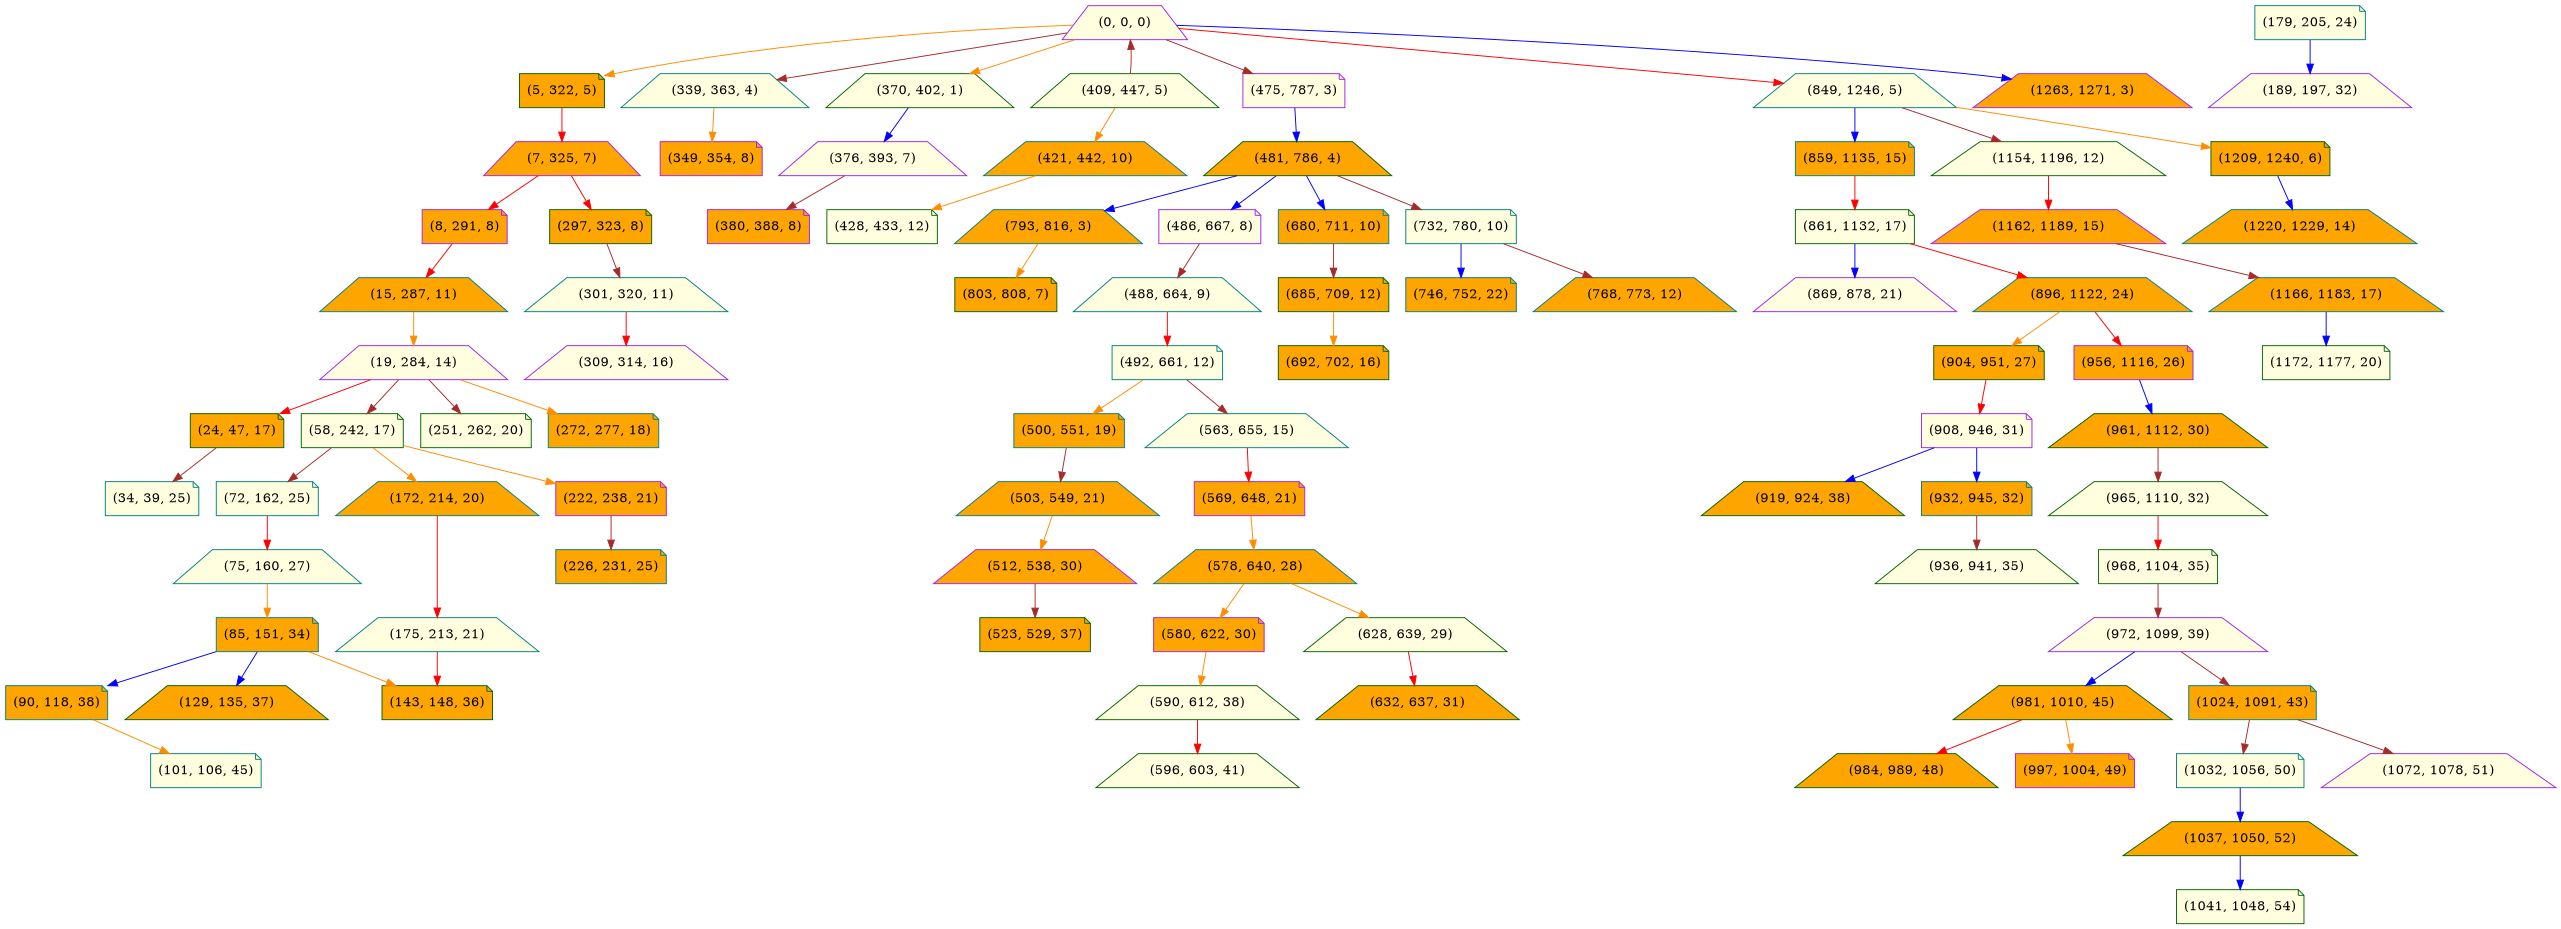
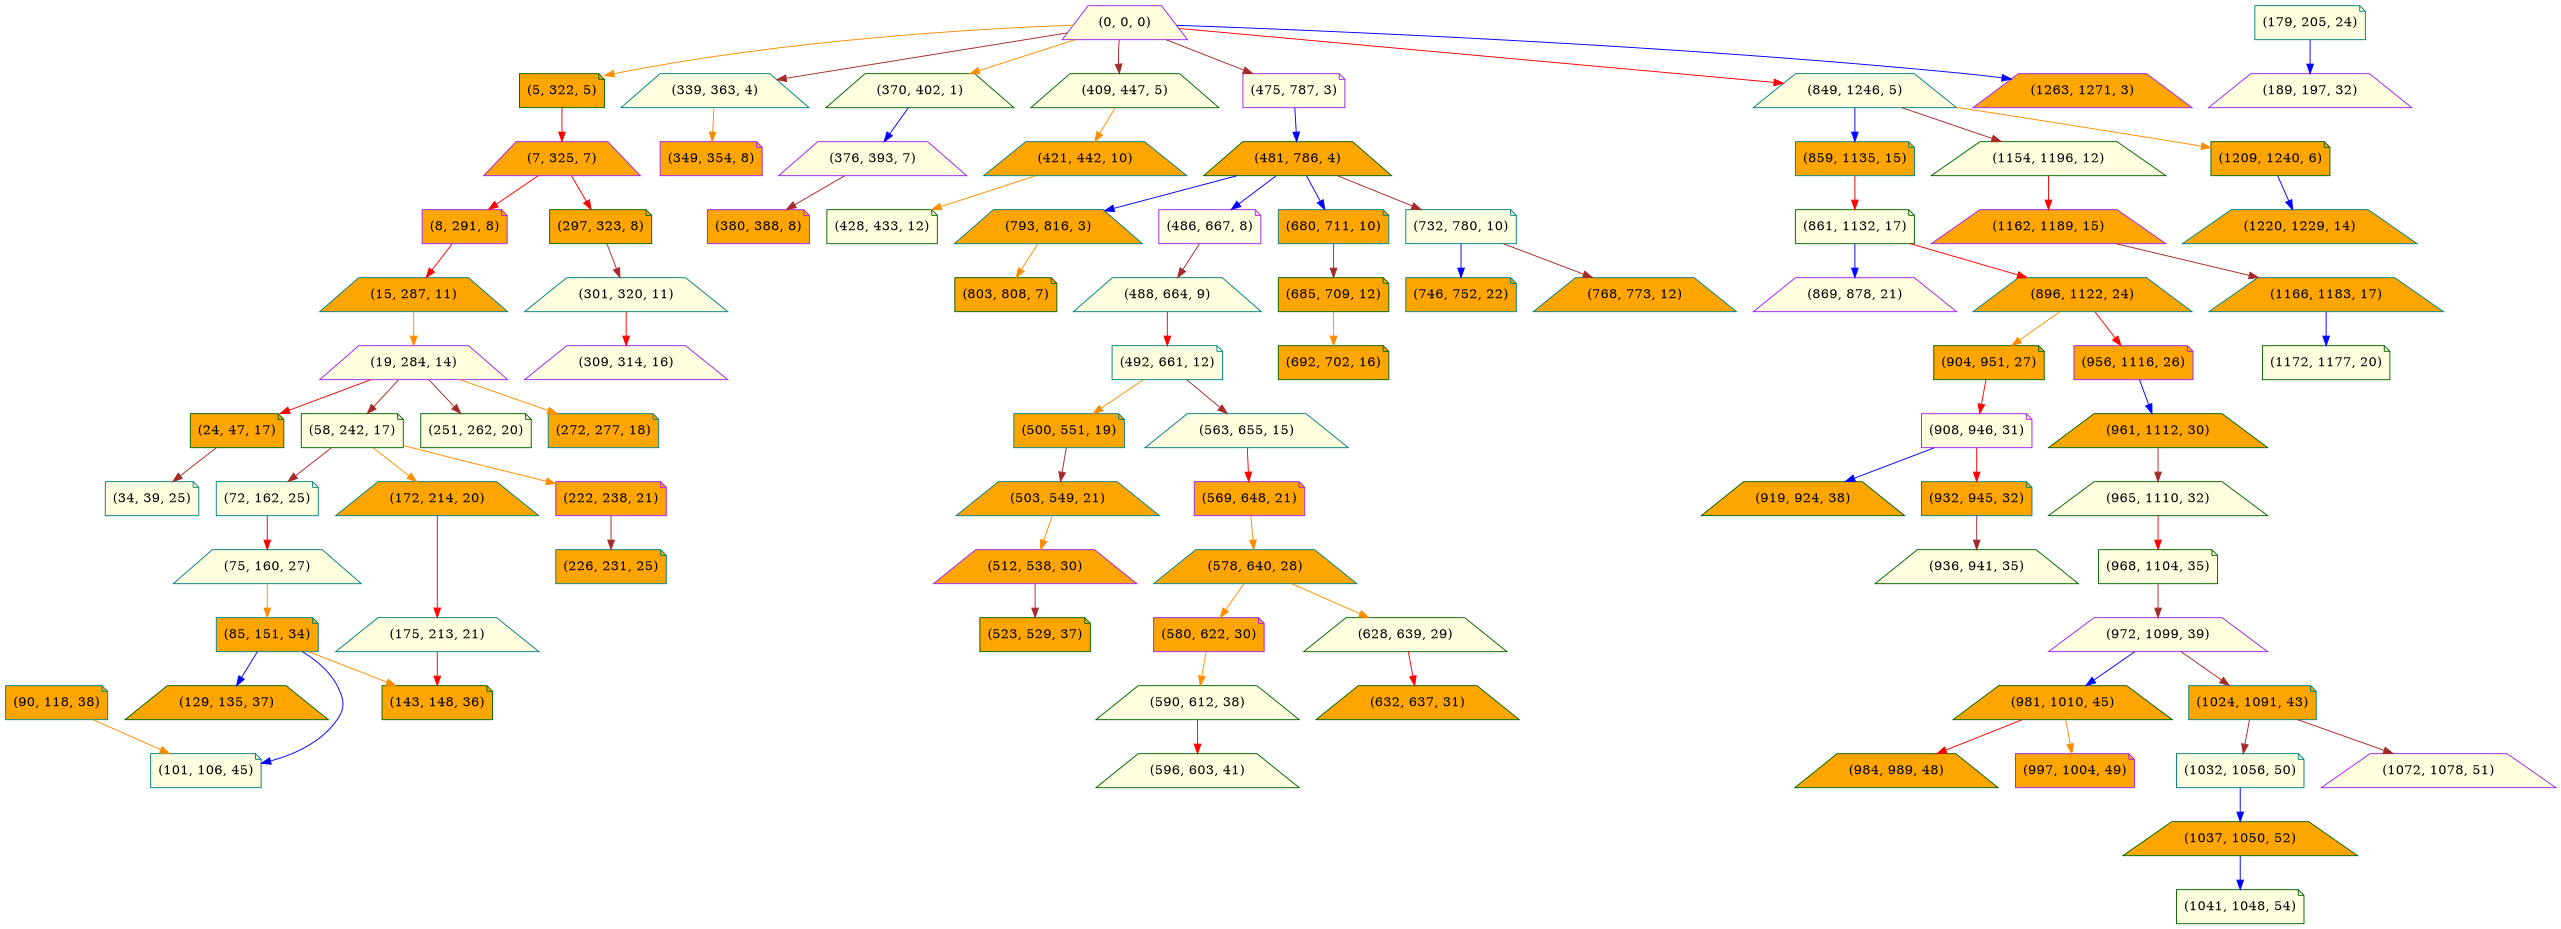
edge "(409, 447, 5)" -> "(0, 0, 0)": reversed
edge "(908, 946, 31)" -> "(932, 945, 32)": color blue -> red
edge "(85, 151, 34)" -> "(90, 118, 38)": now "(85, 151, 34)" -> "(101, 106, 45)"
